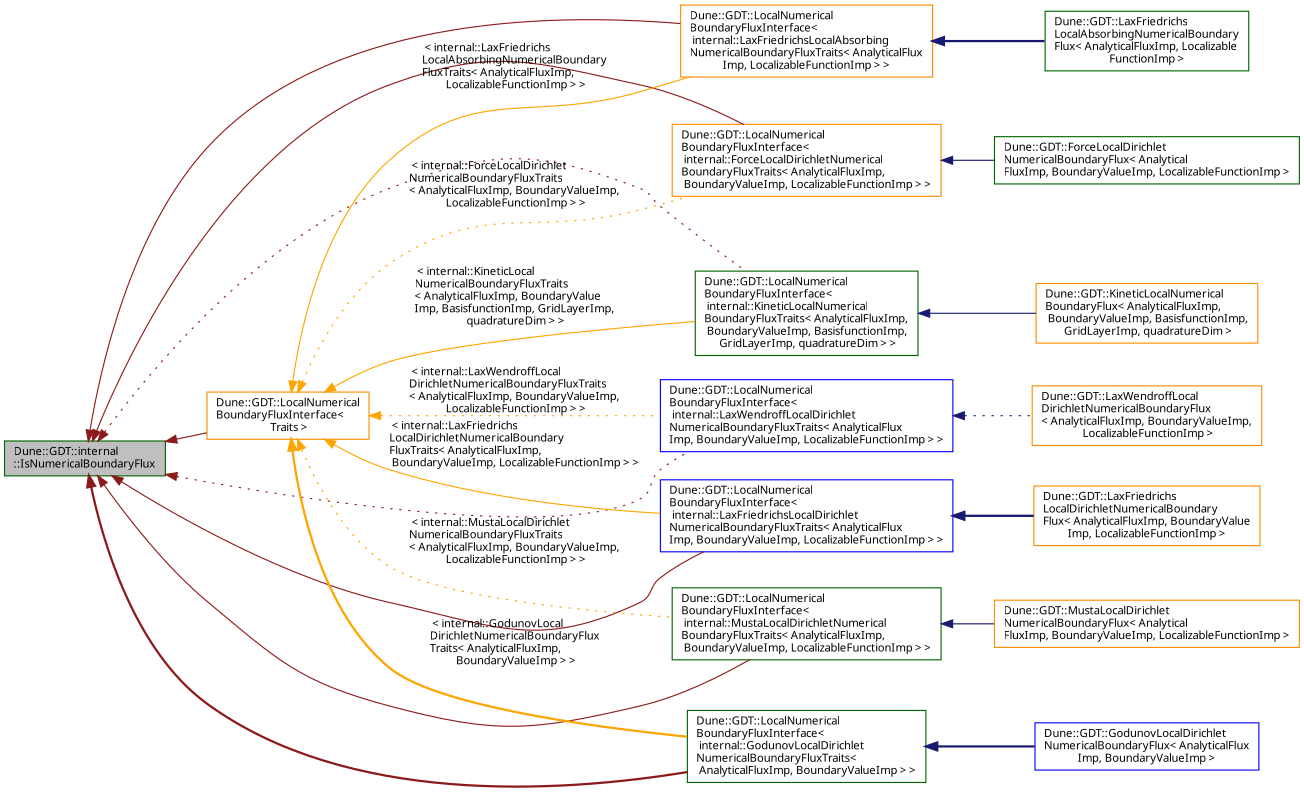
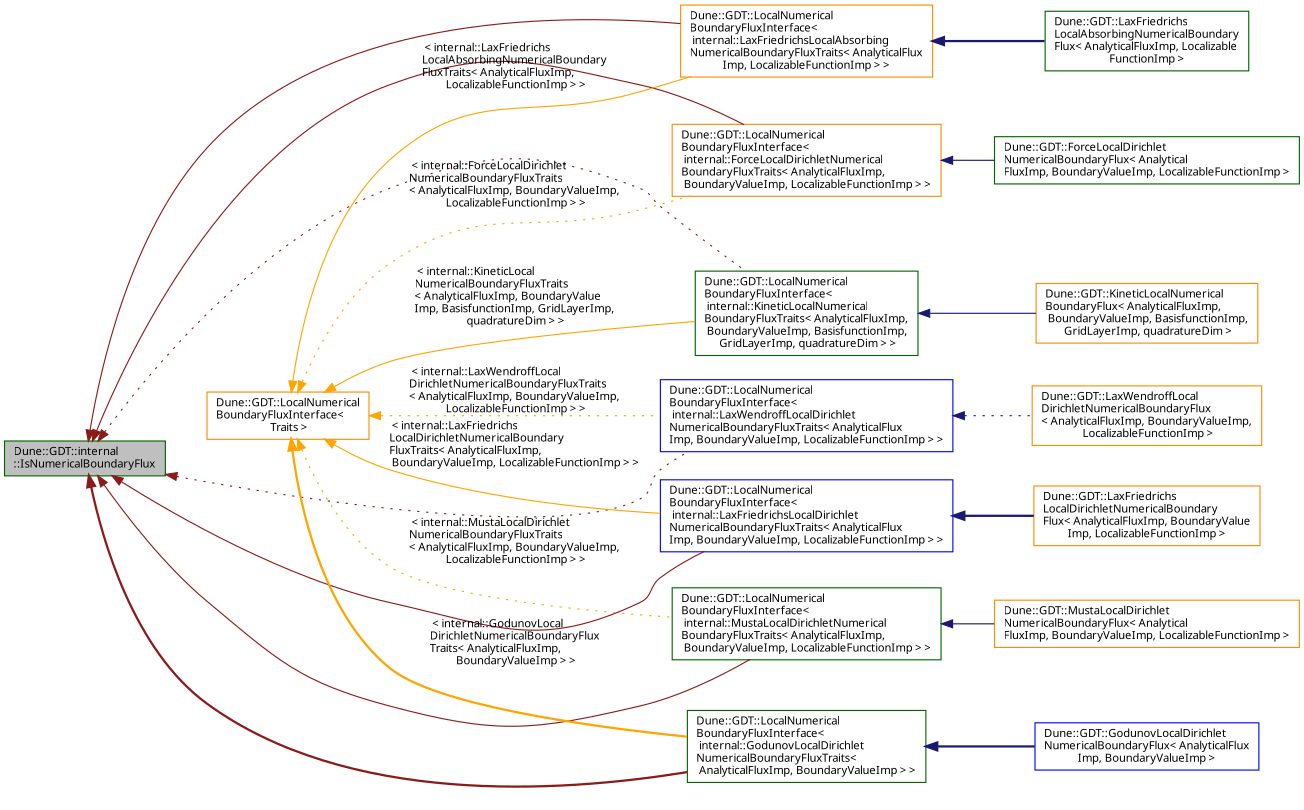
edge "Dune::GDT::LocalNumerical BoundaryFluxInterface< Traits >" -> "Dune::GDT::internal ::IsNumericalBoundaryFlux": removed
